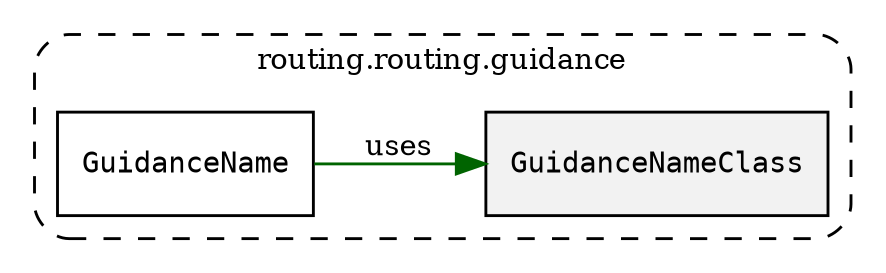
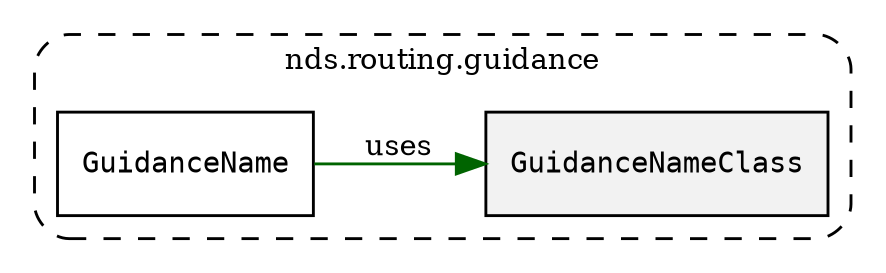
cluster "routing.routing.guidance": label "routing.routing.guidance" -> "nds.routing.guidance"
